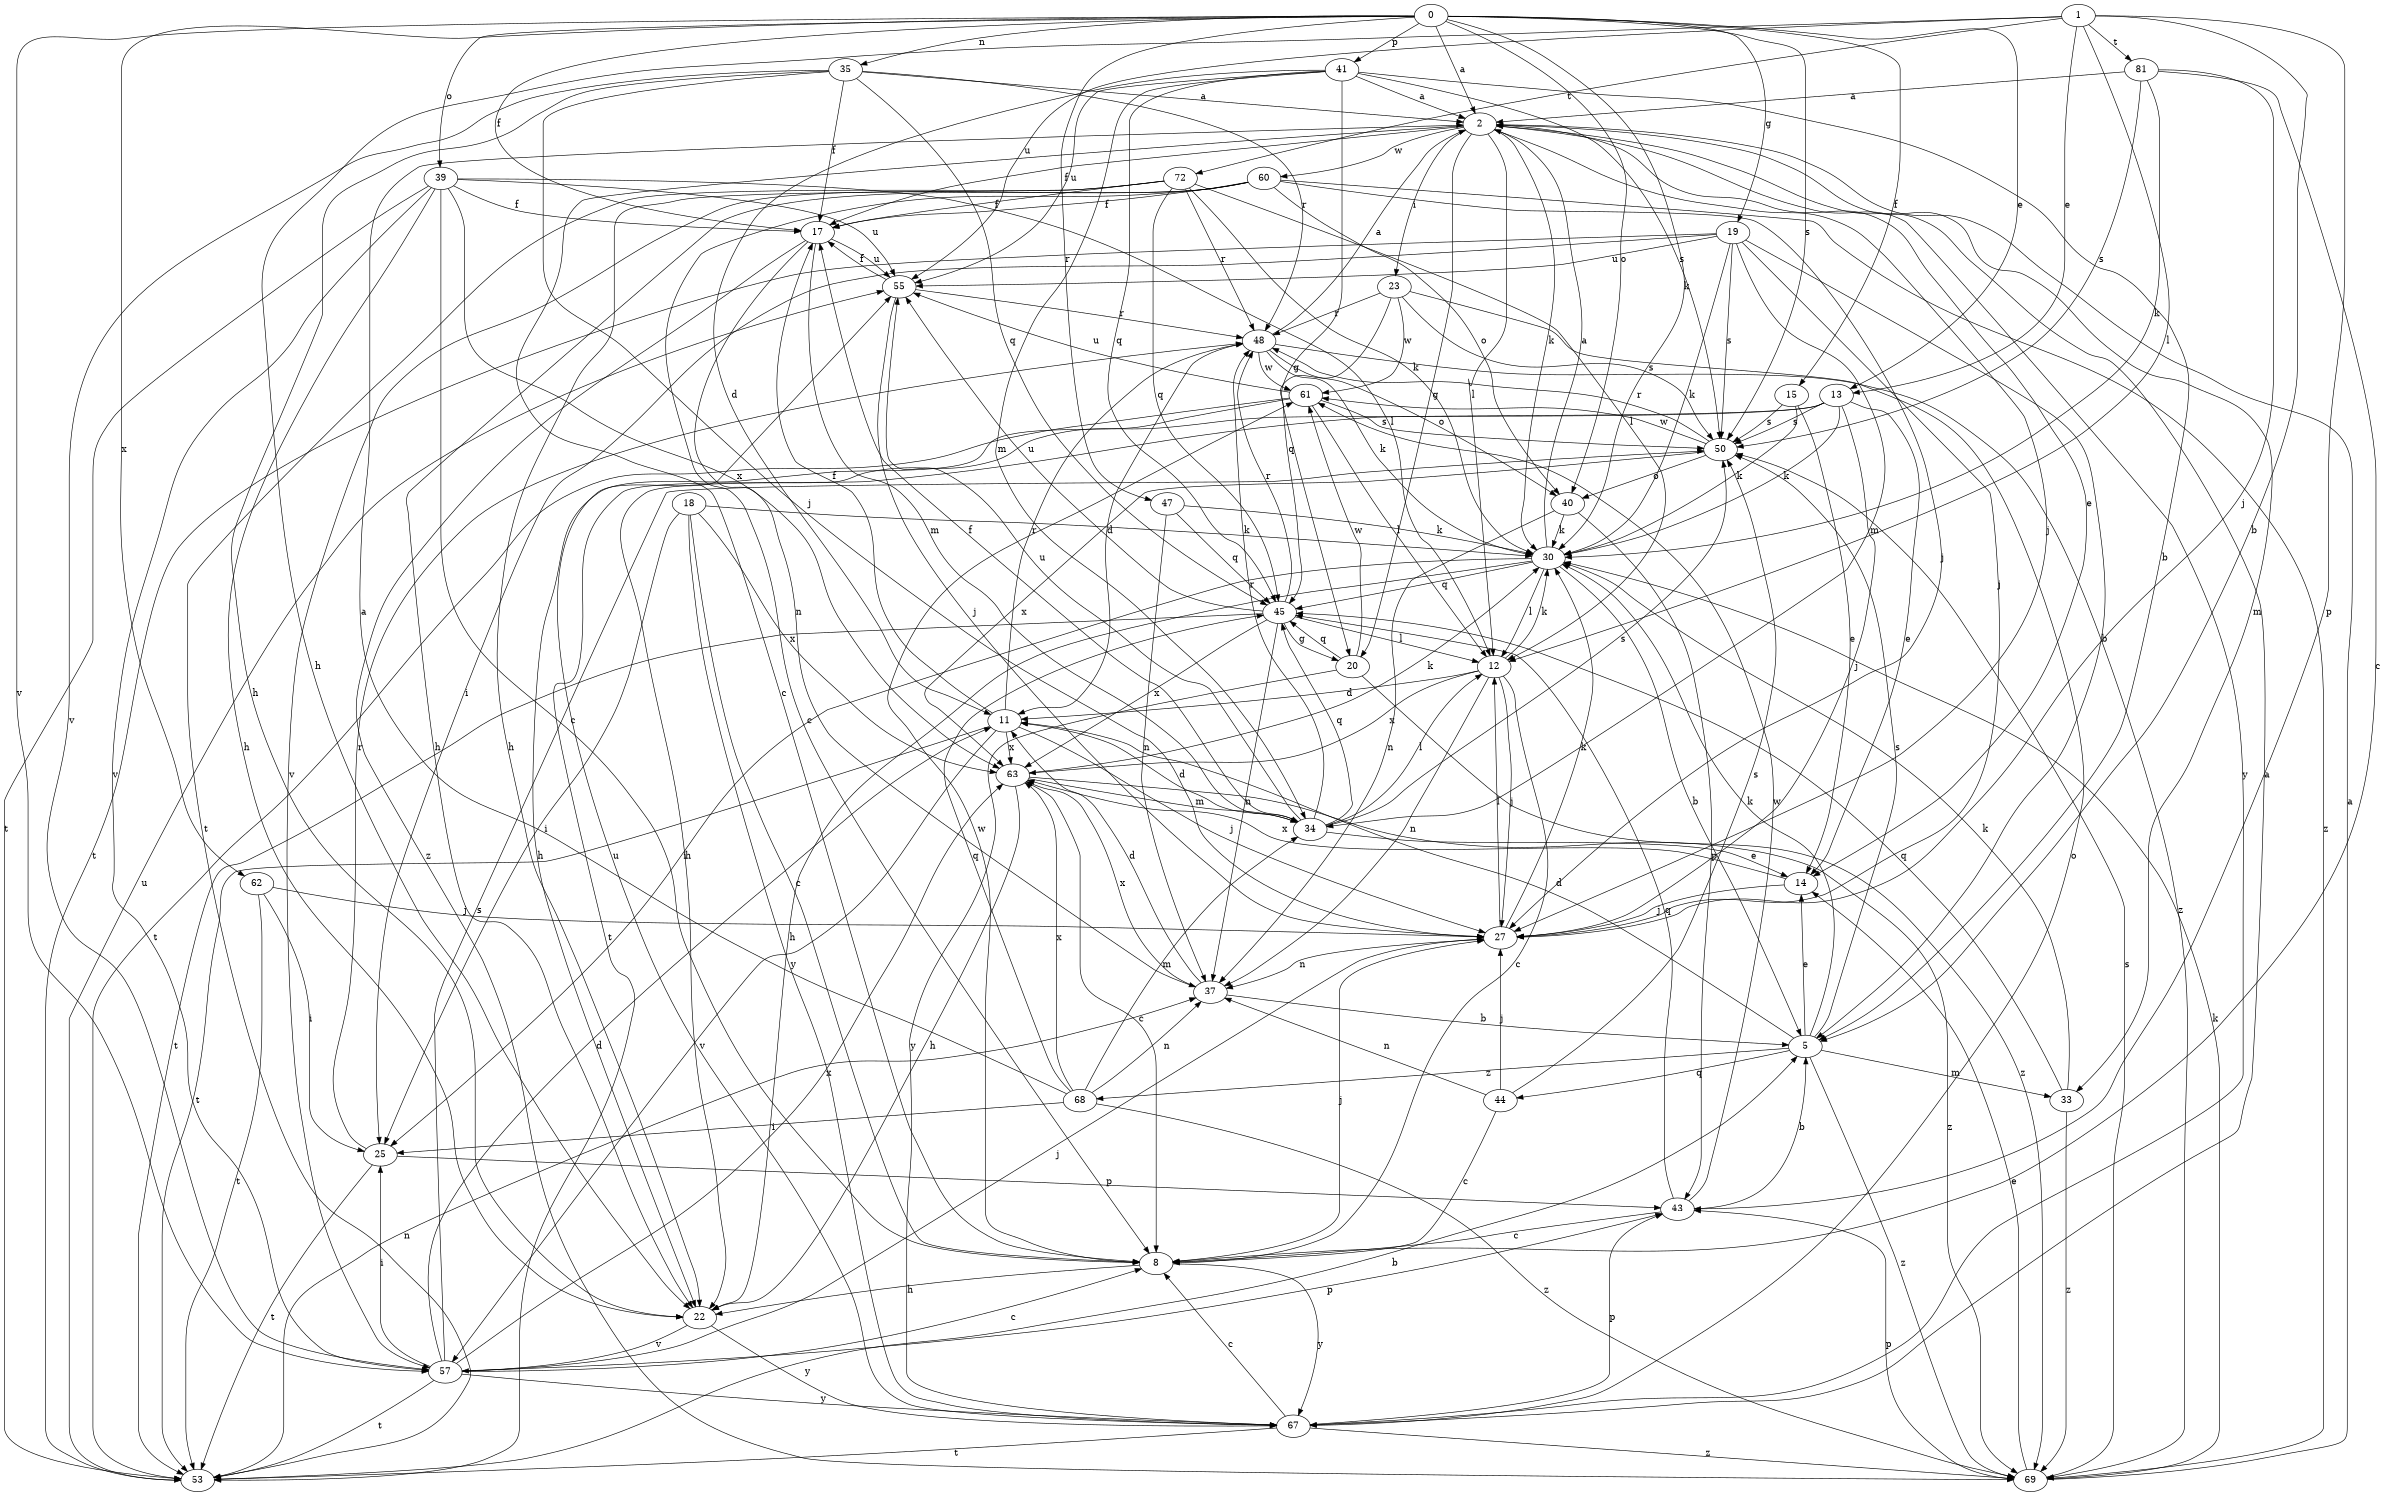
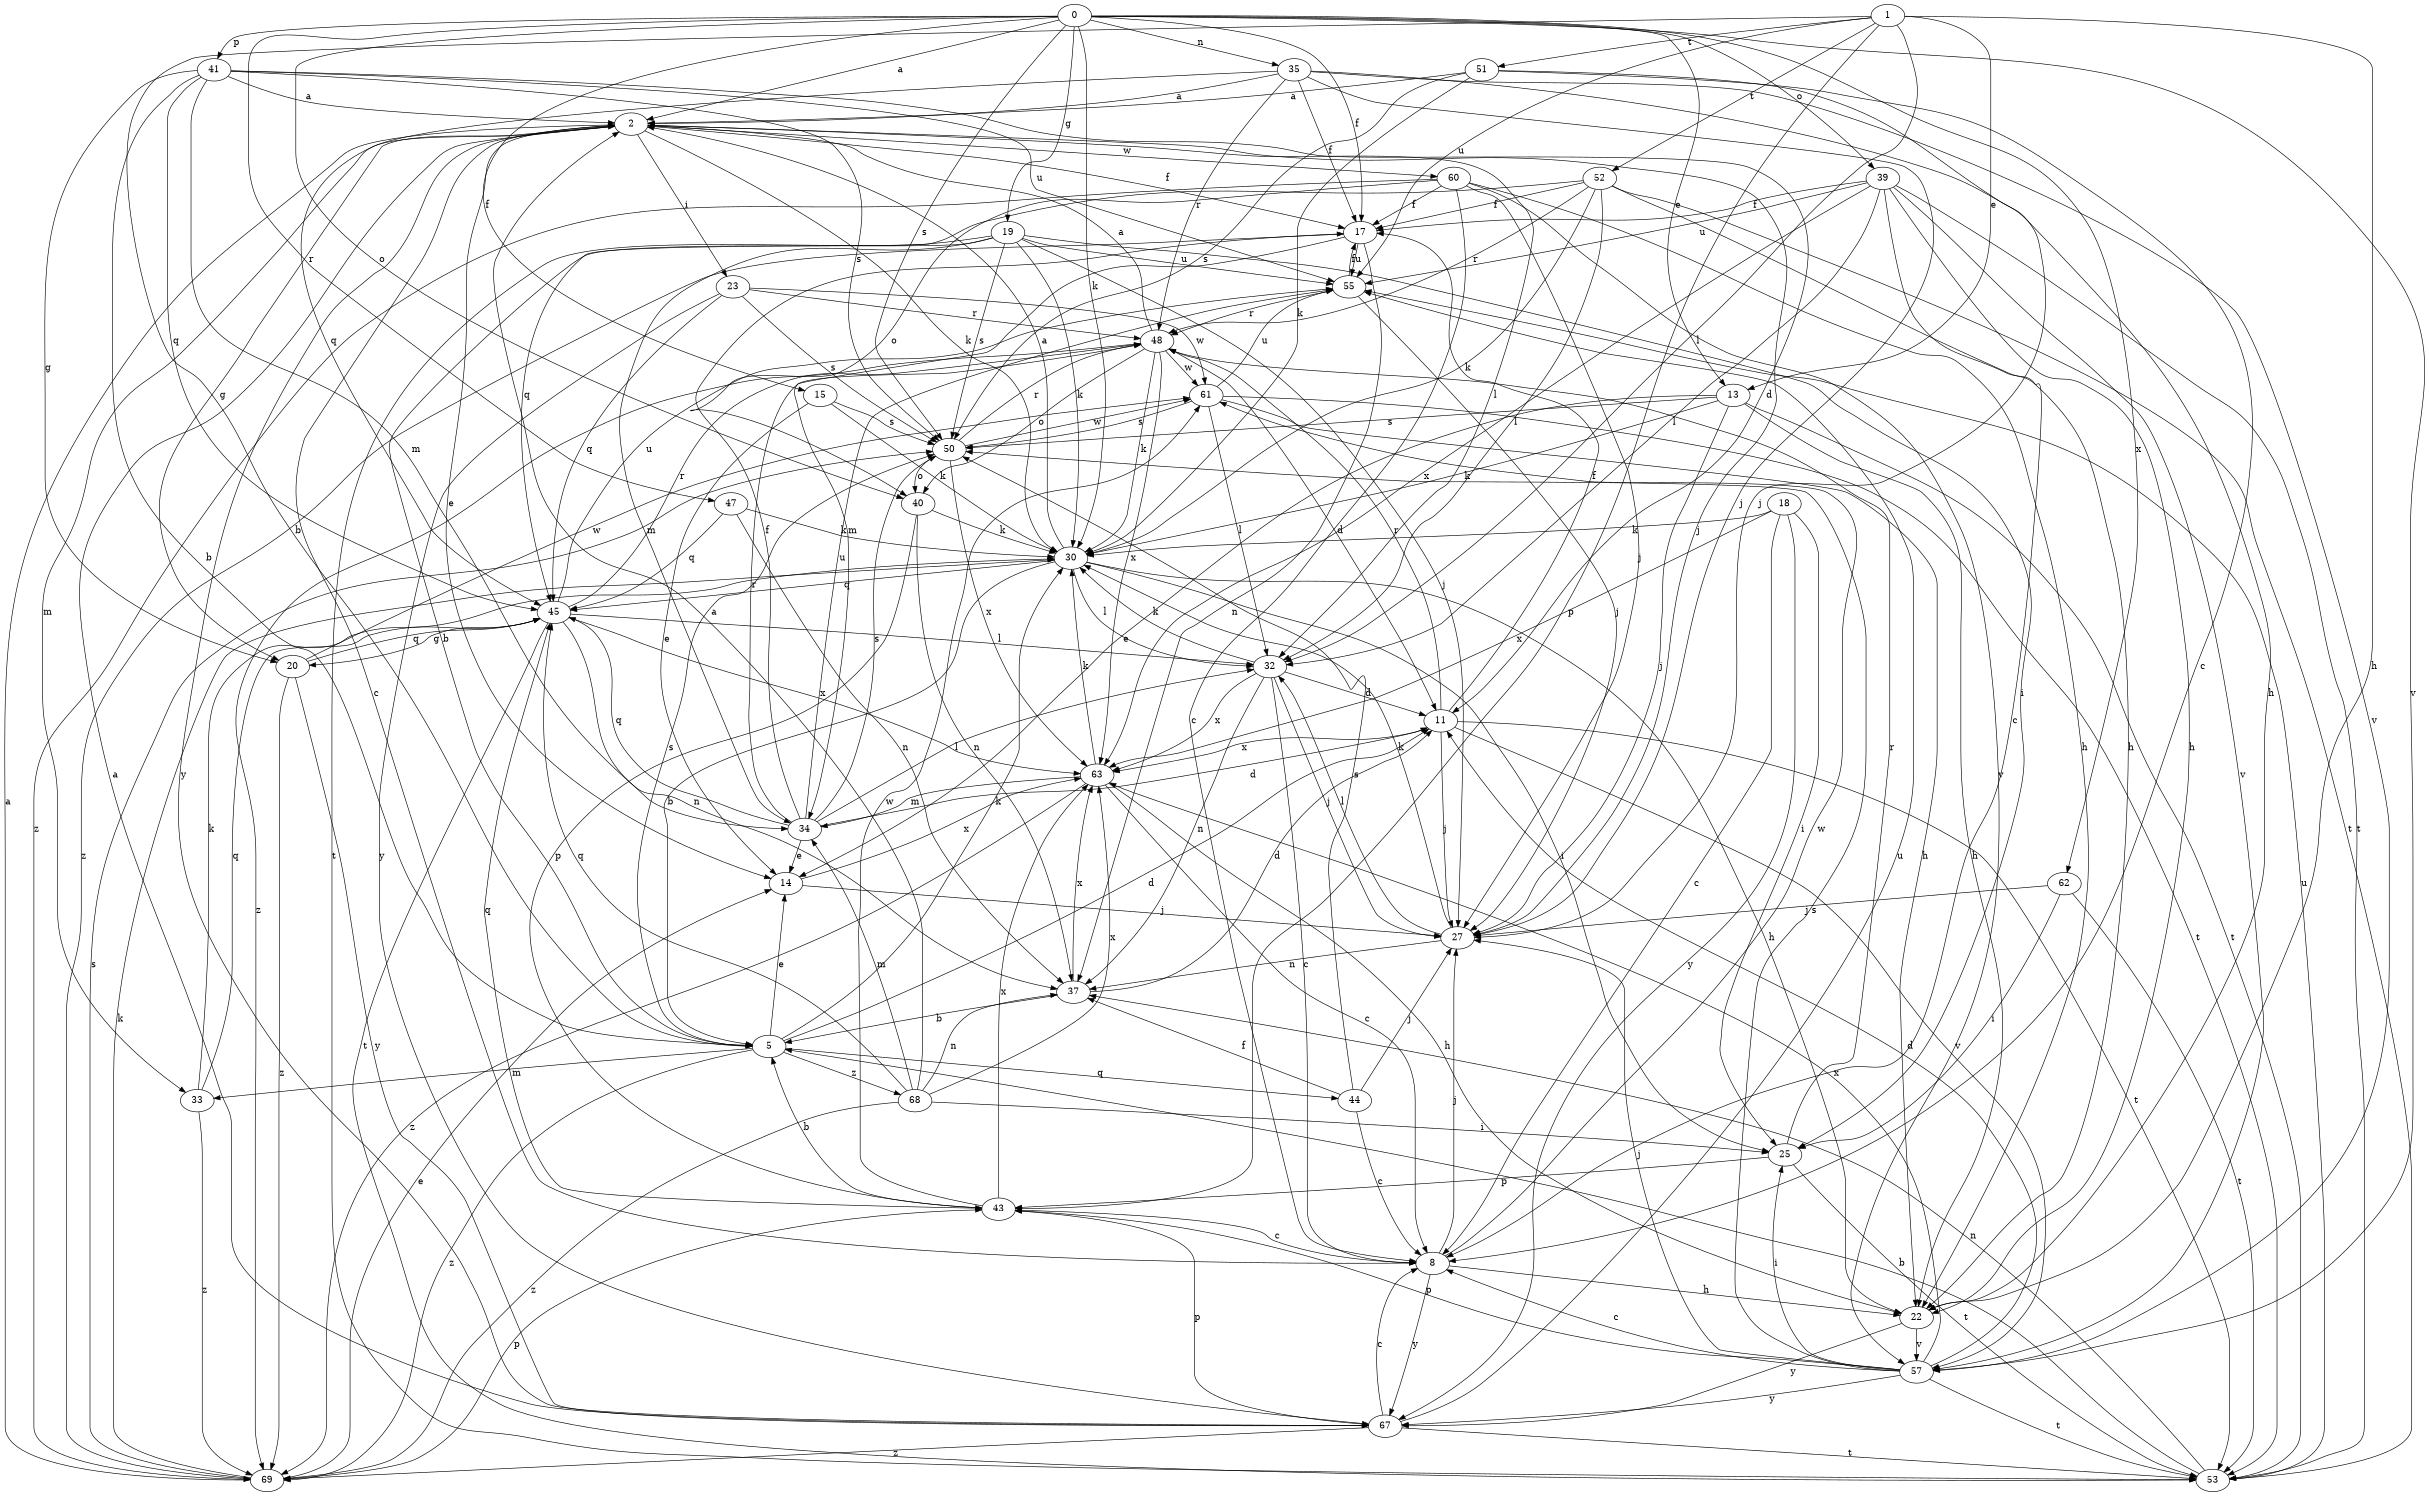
node "81": label "81" -> "51"
node "72": label "72" -> "52"
edge "48" -> "63": added, label "x"
node "12": label "12" -> "32"
edge "23" -> "67": label "o" -> "y"
edge "43" -> "63": added, label "x"
edge "44" -> "37": label "n" -> "f"
